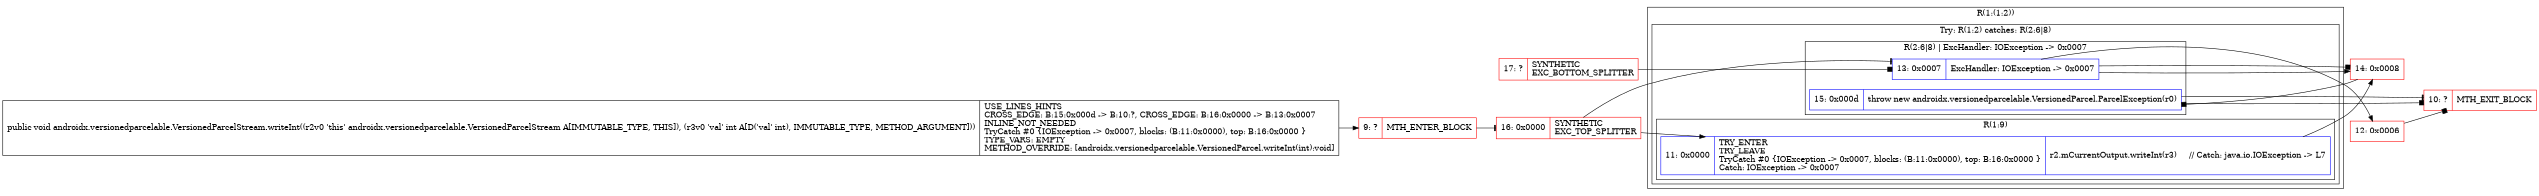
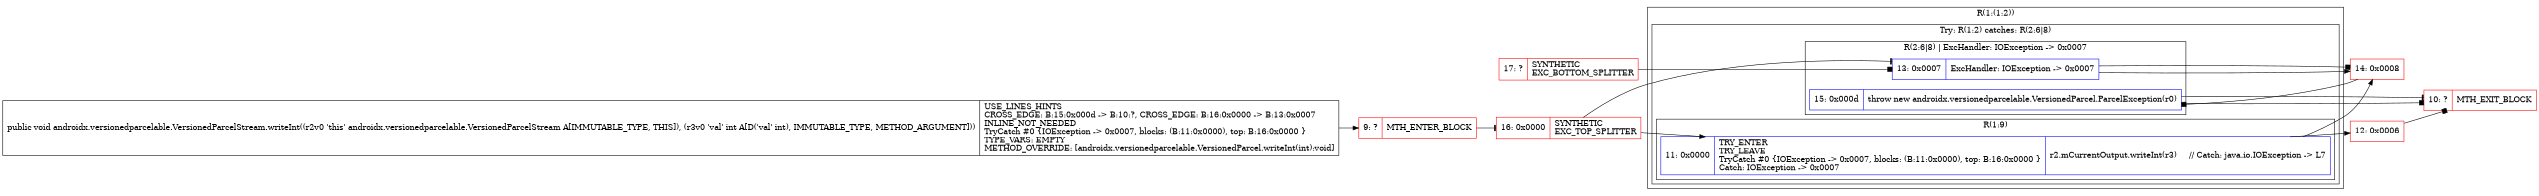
edge "13: 0x0007" -> "12: 0x0006": now "11: 0x0000" -> "12: 0x0006"
